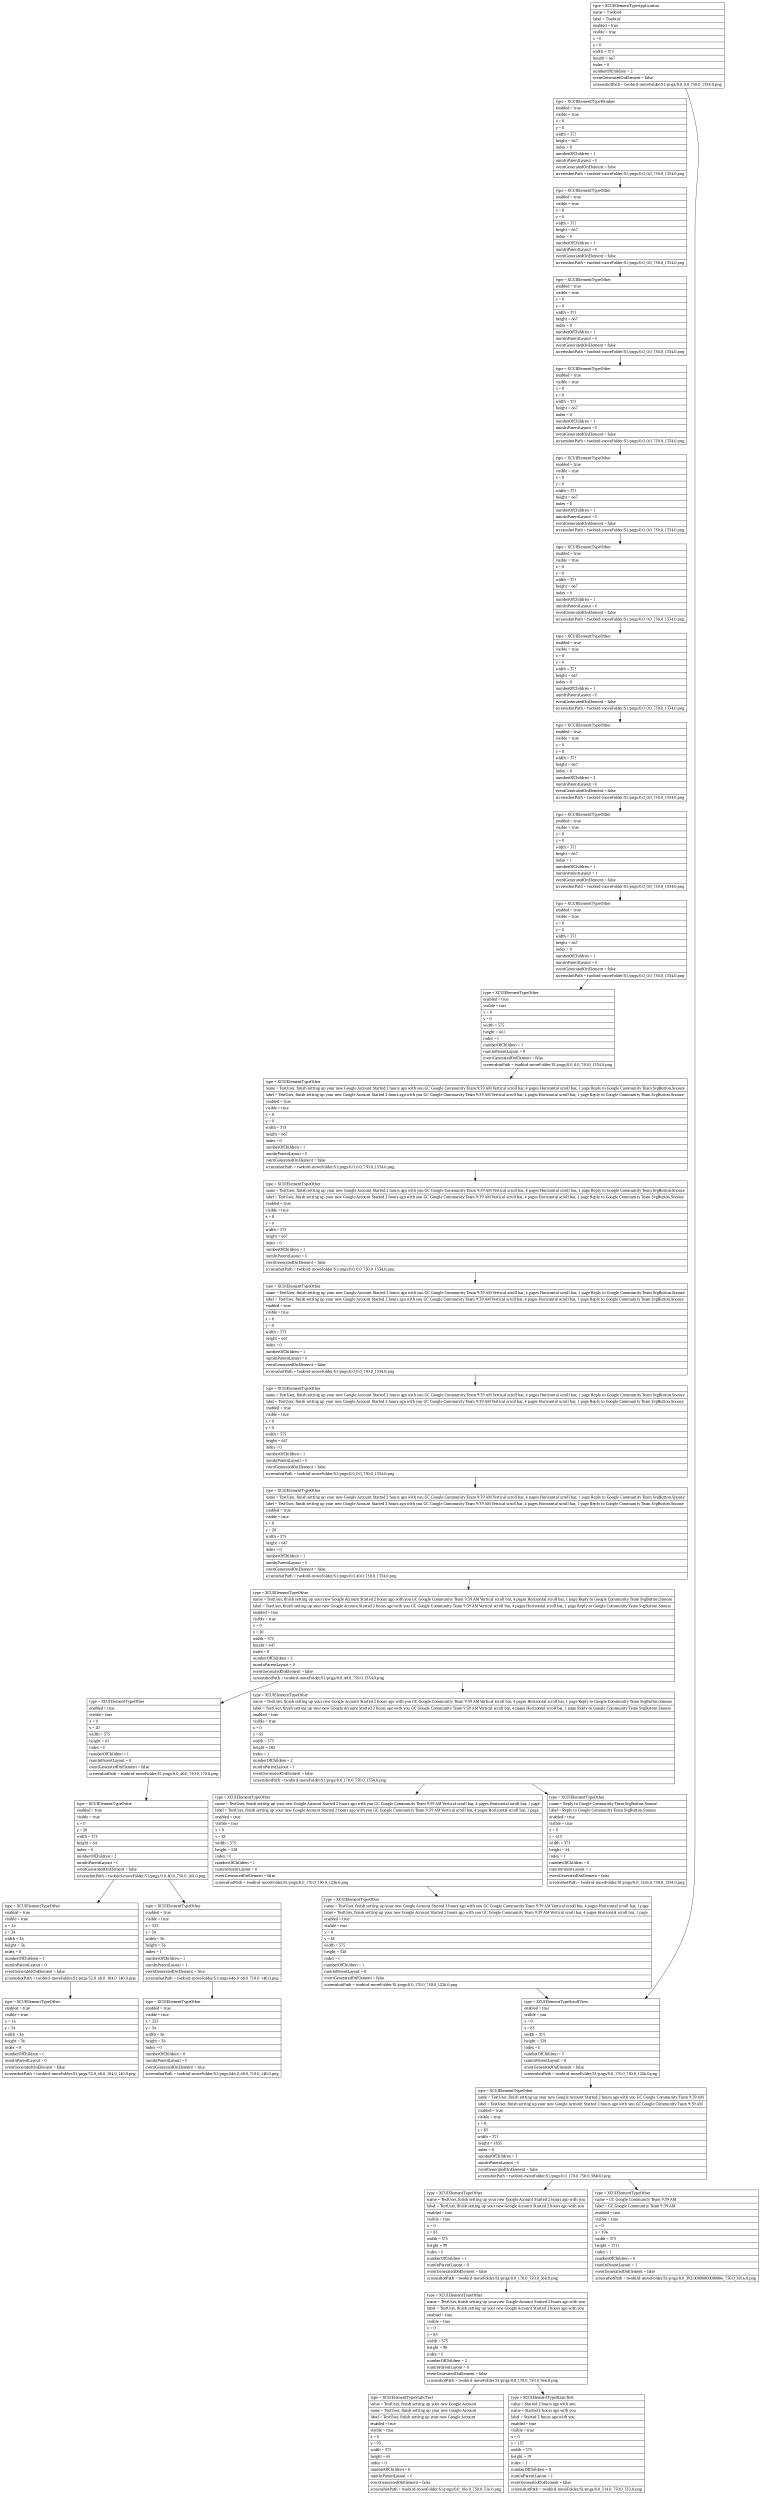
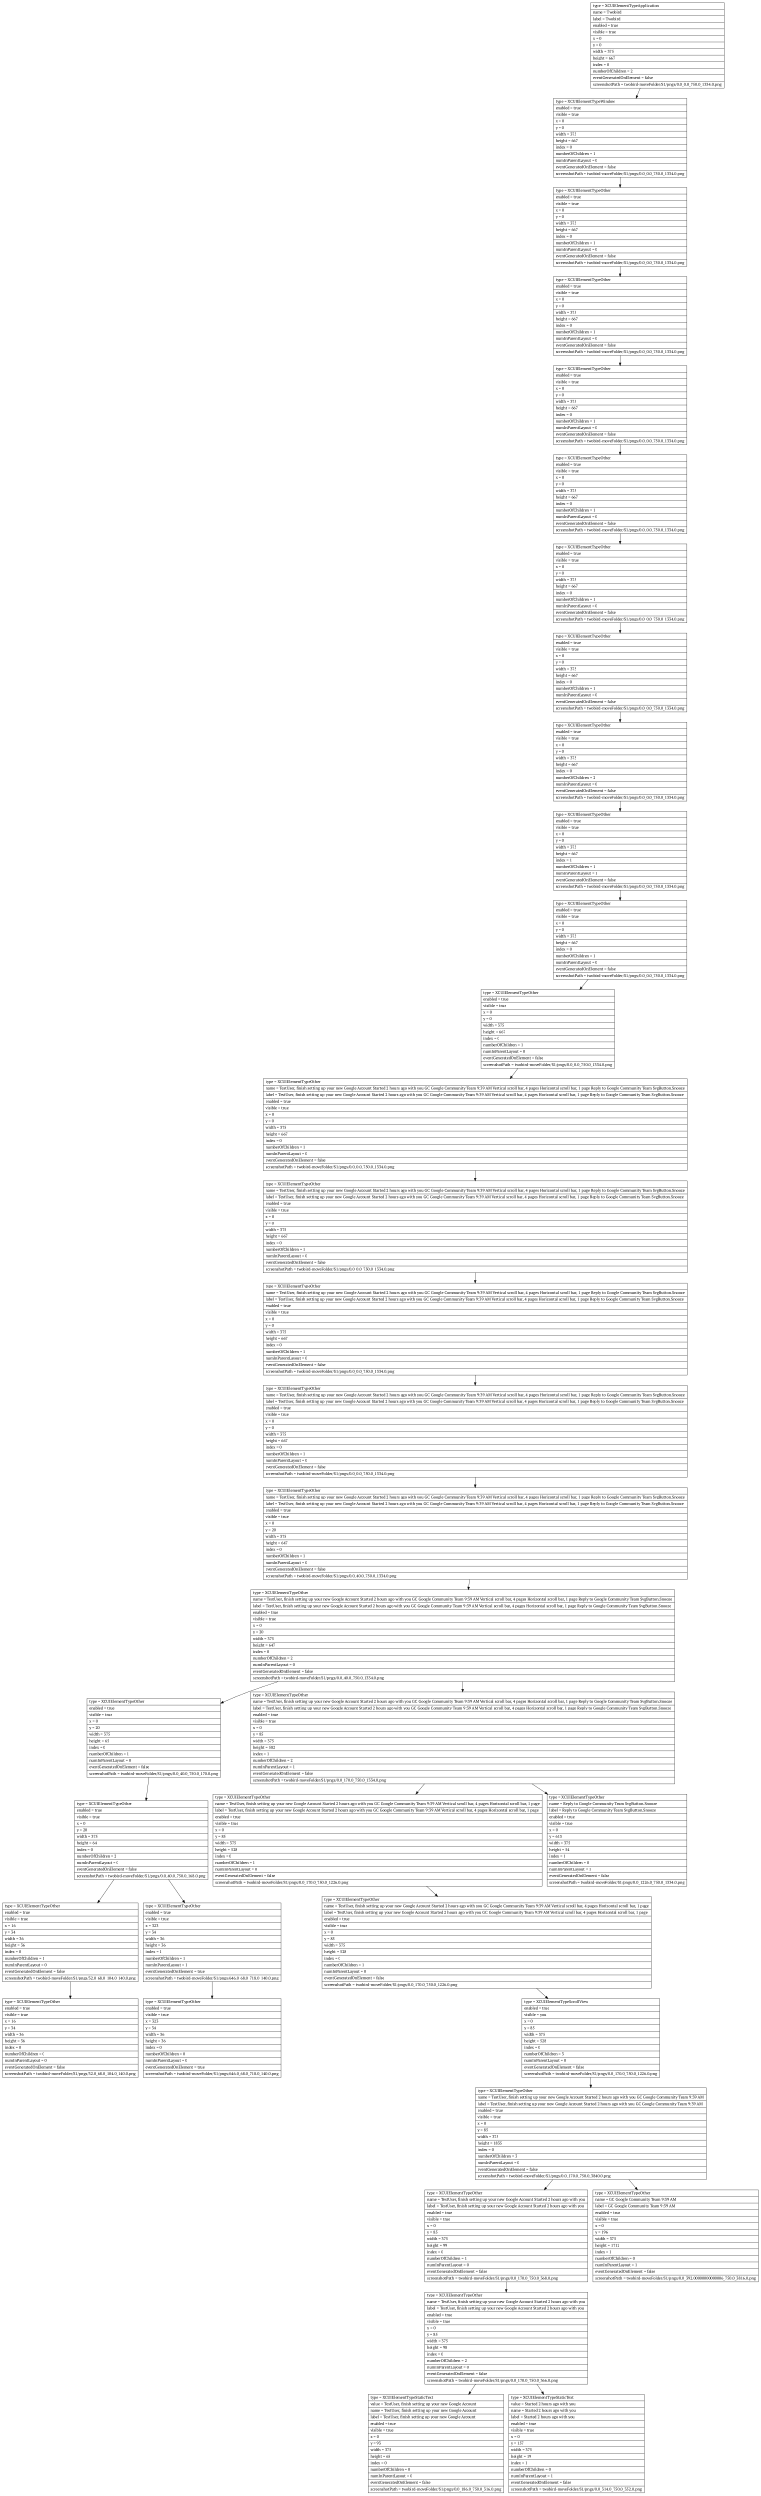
edge "type = XCUIElementTypeApplication" -> "type = XCUIElementTypeScrollView": now "type = XCUIElementTypeApplication" -> "type = XCUIElementTypeWindow"
